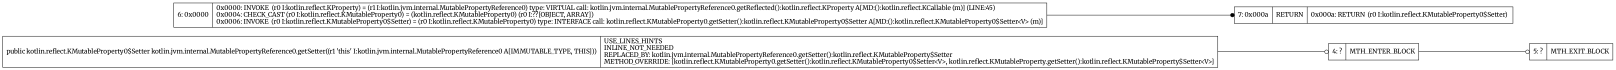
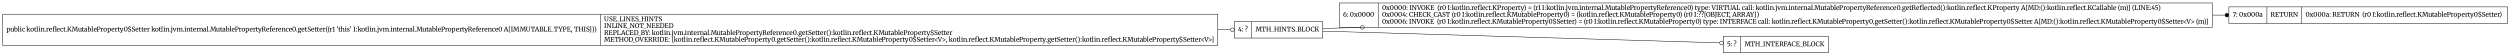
edge "4: ?" -> "6: 0x0000": added
node "4: ?": text "MTH_ENTER_BLOCK" -> "MTH_HINTS_BLOCK"
node "5: ?": text "MTH_EXIT_BLOCK" -> "MTH_INTERFACE_BLOCK"
